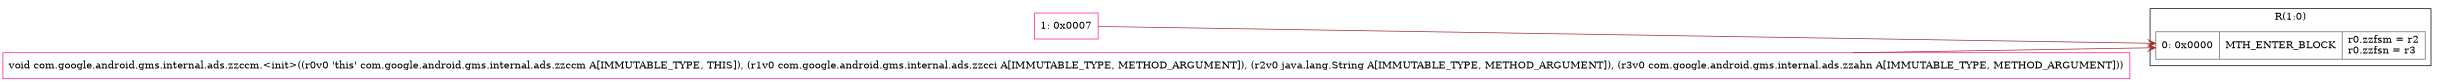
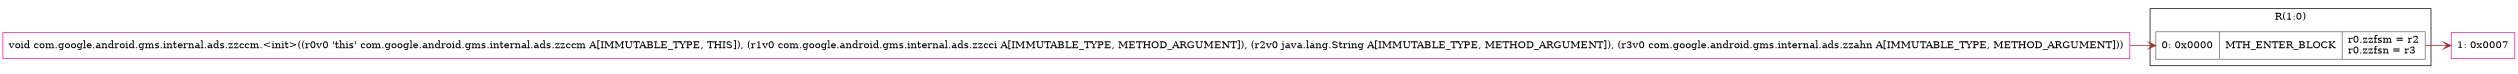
edge "1: 0x0007" -> "0: 0x0000": reversed
